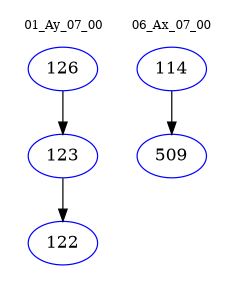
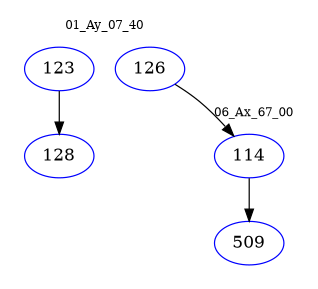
cluster "01_Ay_07_00": label "01_Ay_07_00" -> "01_Ay_07_40"
cluster "06_Ax_07_00": label "06_Ax_07_00" -> "06_Ax_67_00"
edge "126" -> "123": now "126" -> "114"
node "122": label "122" -> "128"
